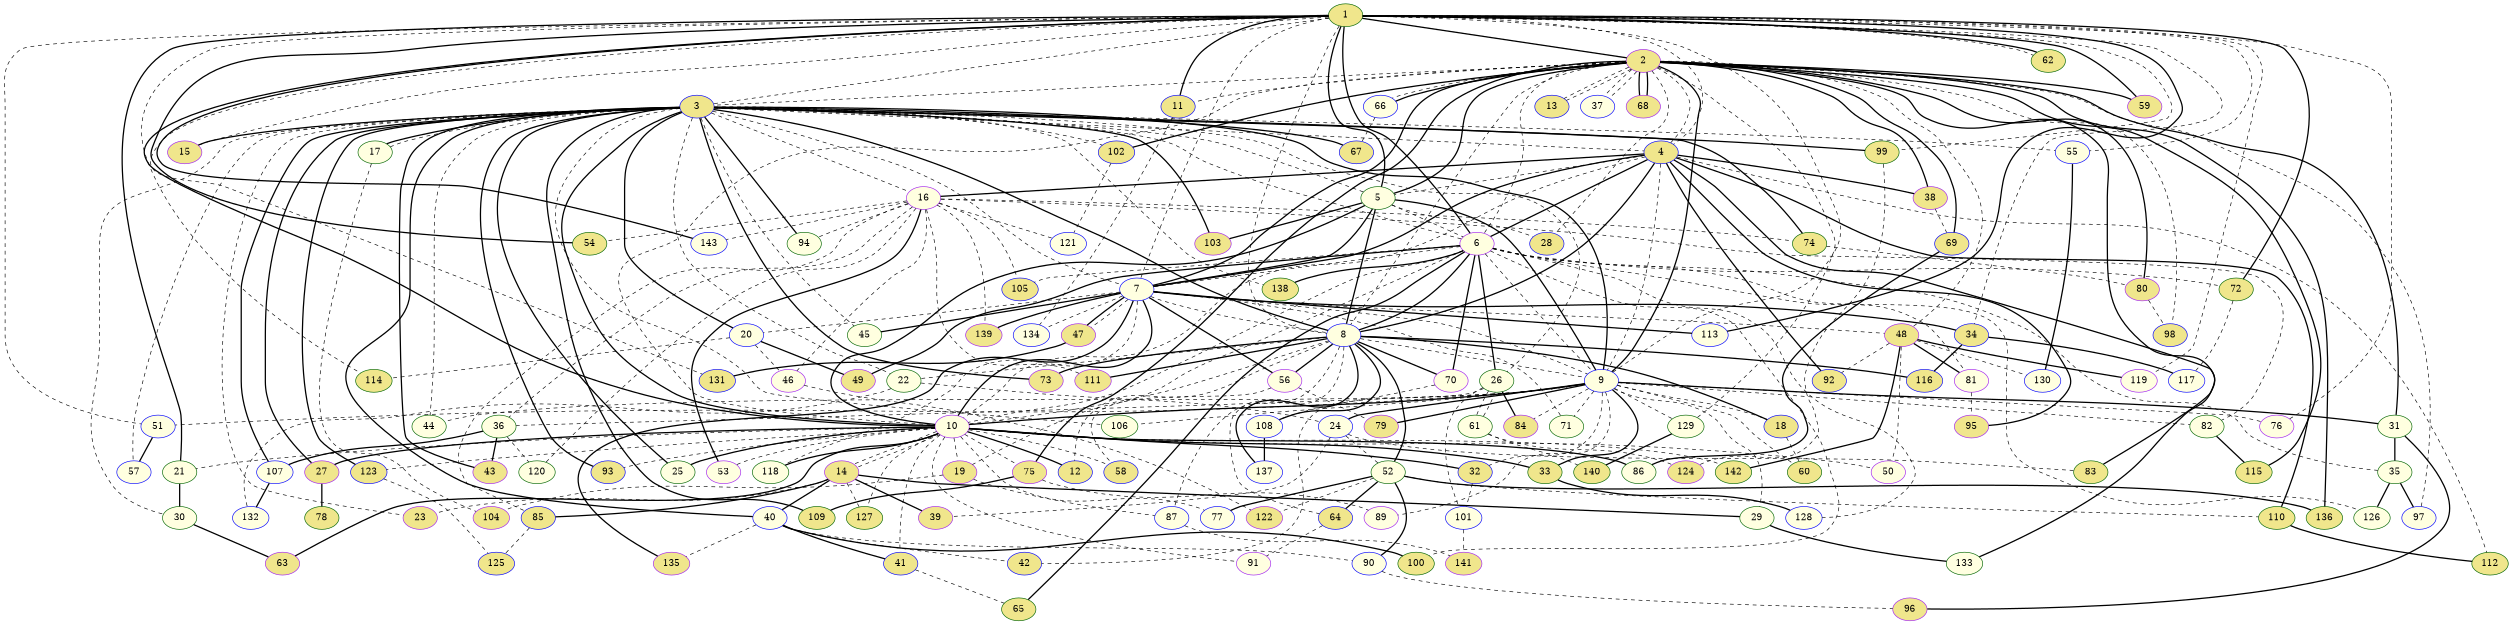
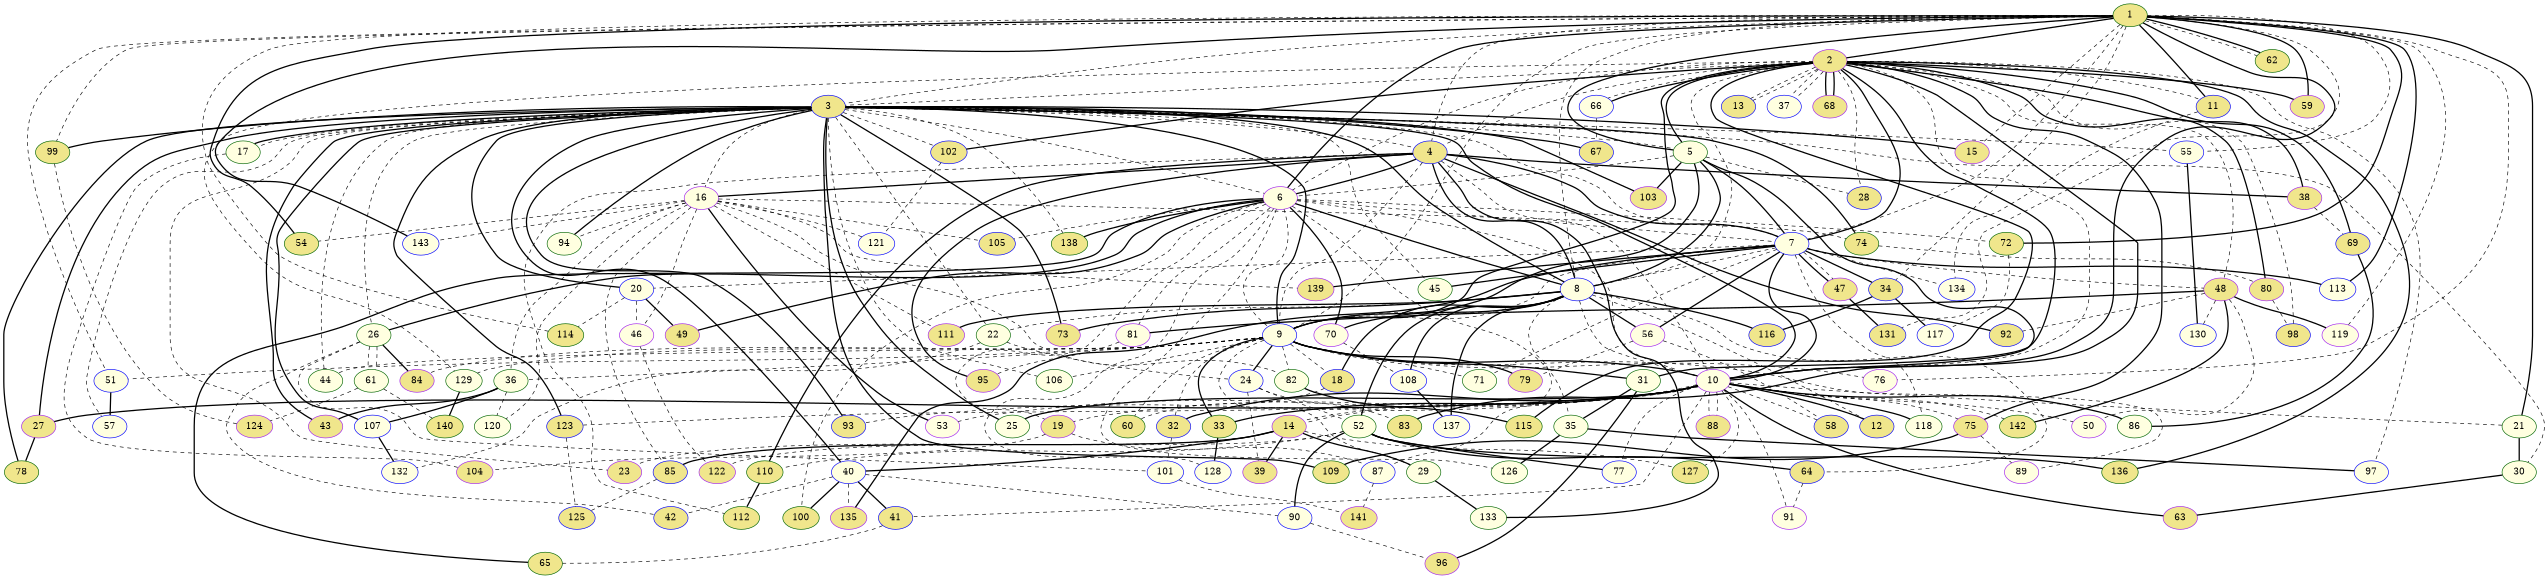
edge "3" -- "78": added
edge "4" -- "5": removed
node "88": added
